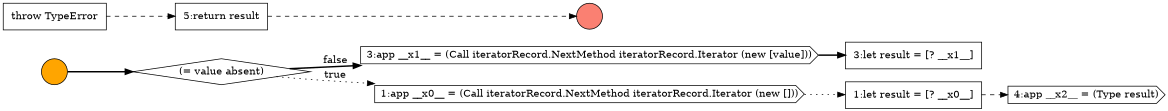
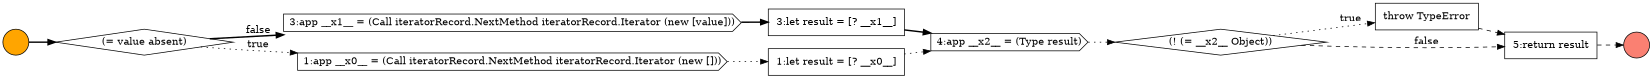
edge "3:let result = [? __x1__]" -> "4:app __x2__ = (Type result)": added
node "(! (= __x2__ Object))": added
edge "1:let result = [? __x0__]" -> "4:app __x2__ = (Type result)": style dashed -> dotted
